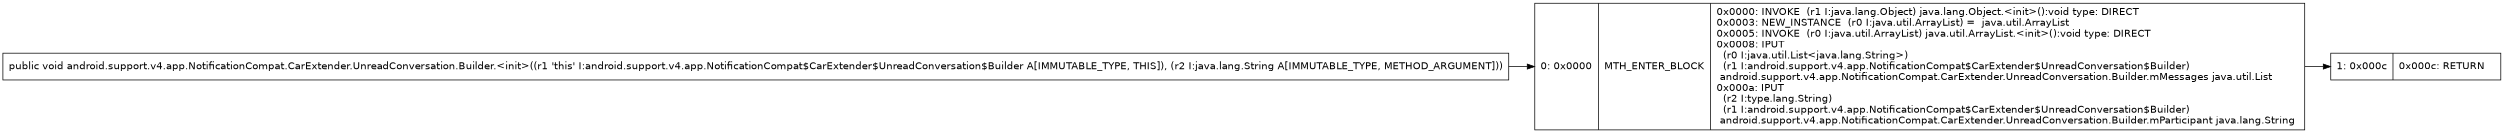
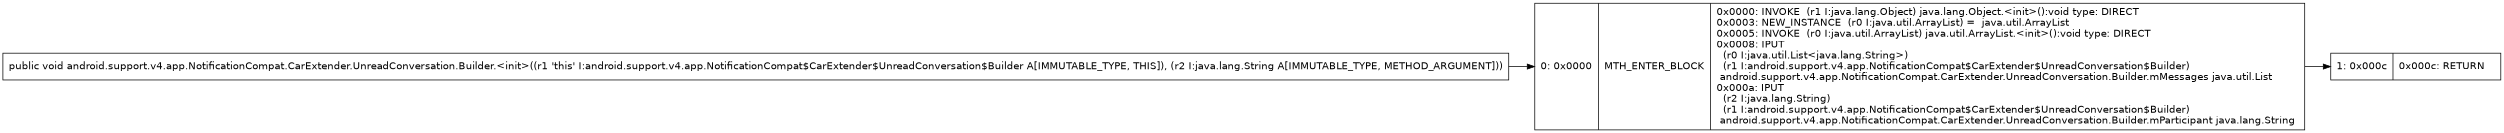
node "0: 0x0000": text "(r2 I:type.lang.String)" -> "(r2 I:java.lang.String)"
